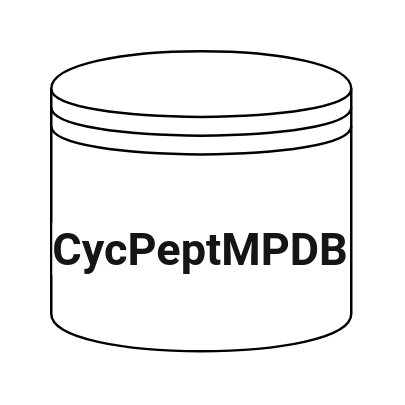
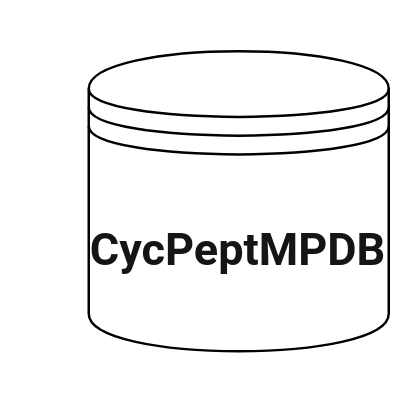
node "CycPeptMPDB": moved (201, 201) -> (239, 201)
